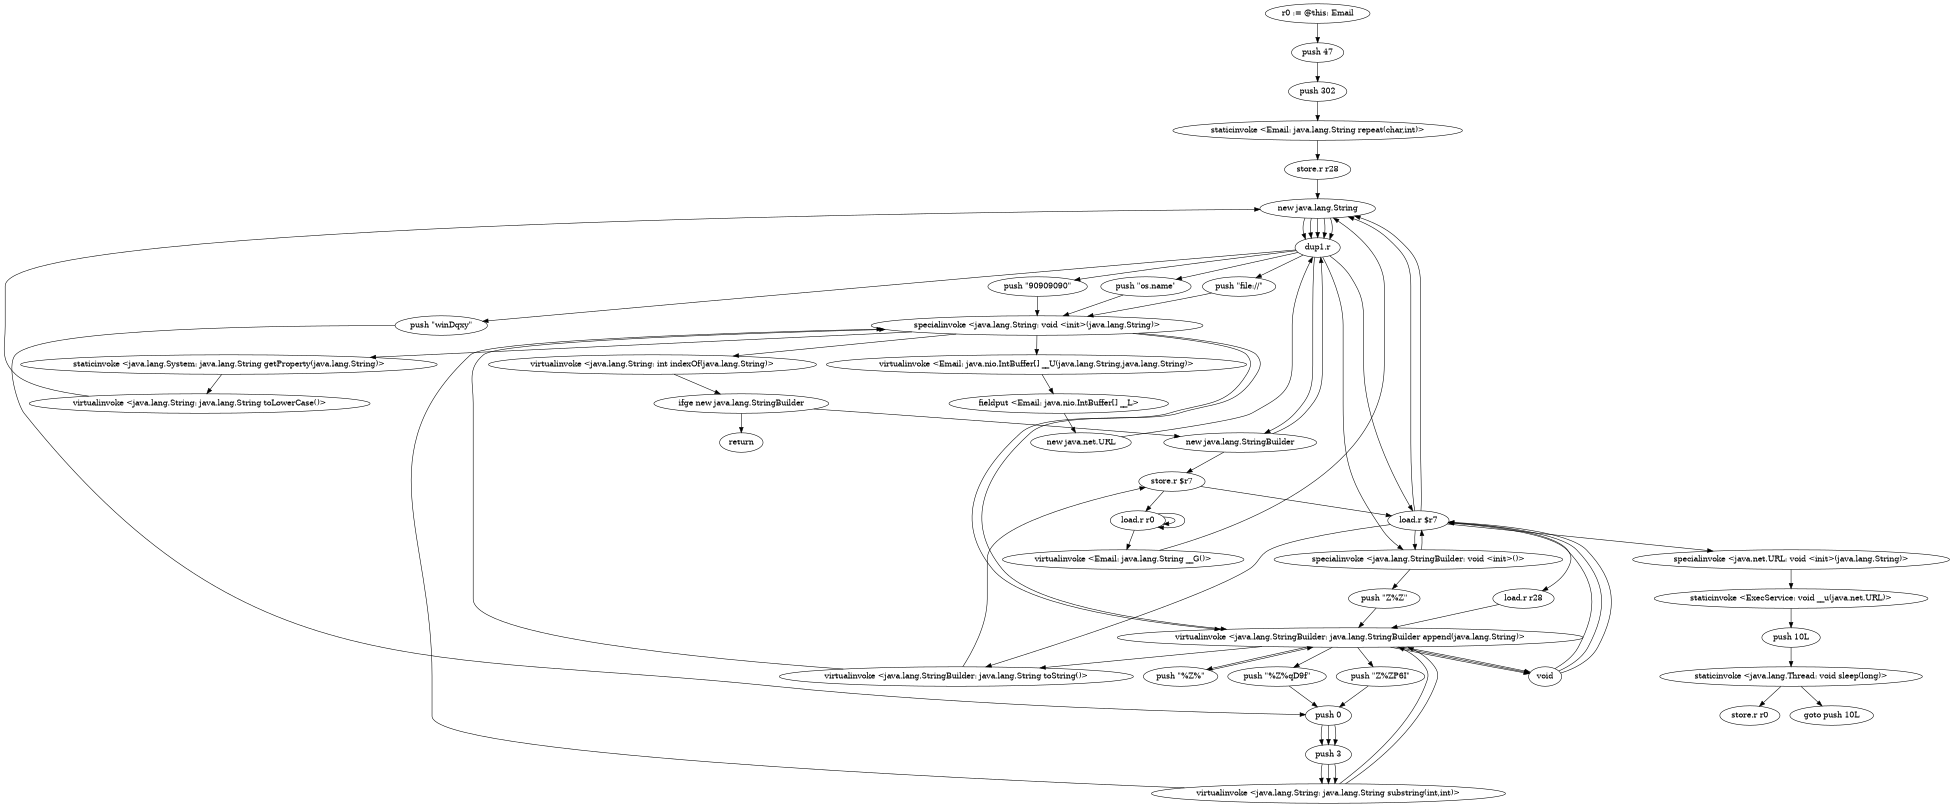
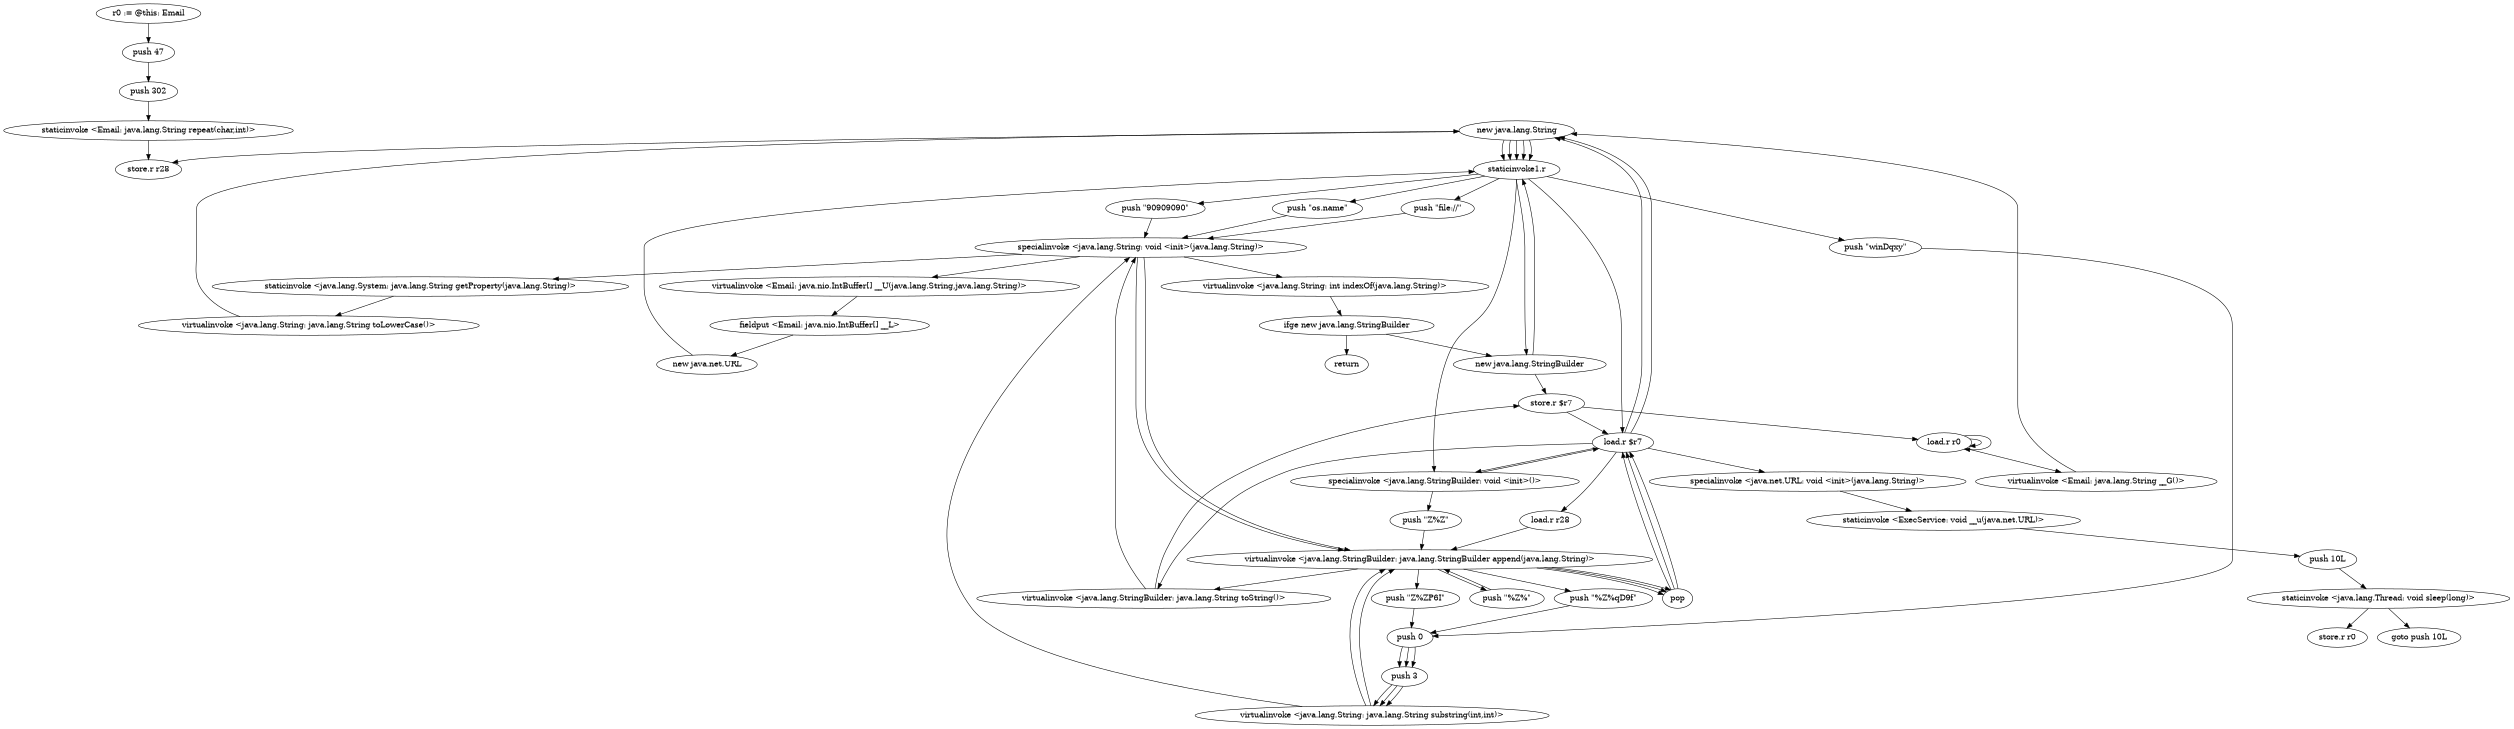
edge "store.r r28" -> "new java.lang.String": reversed
node "dup1.r": label "dup1.r" -> "staticinvoke1.r"
node "void": label "void" -> "pop"
